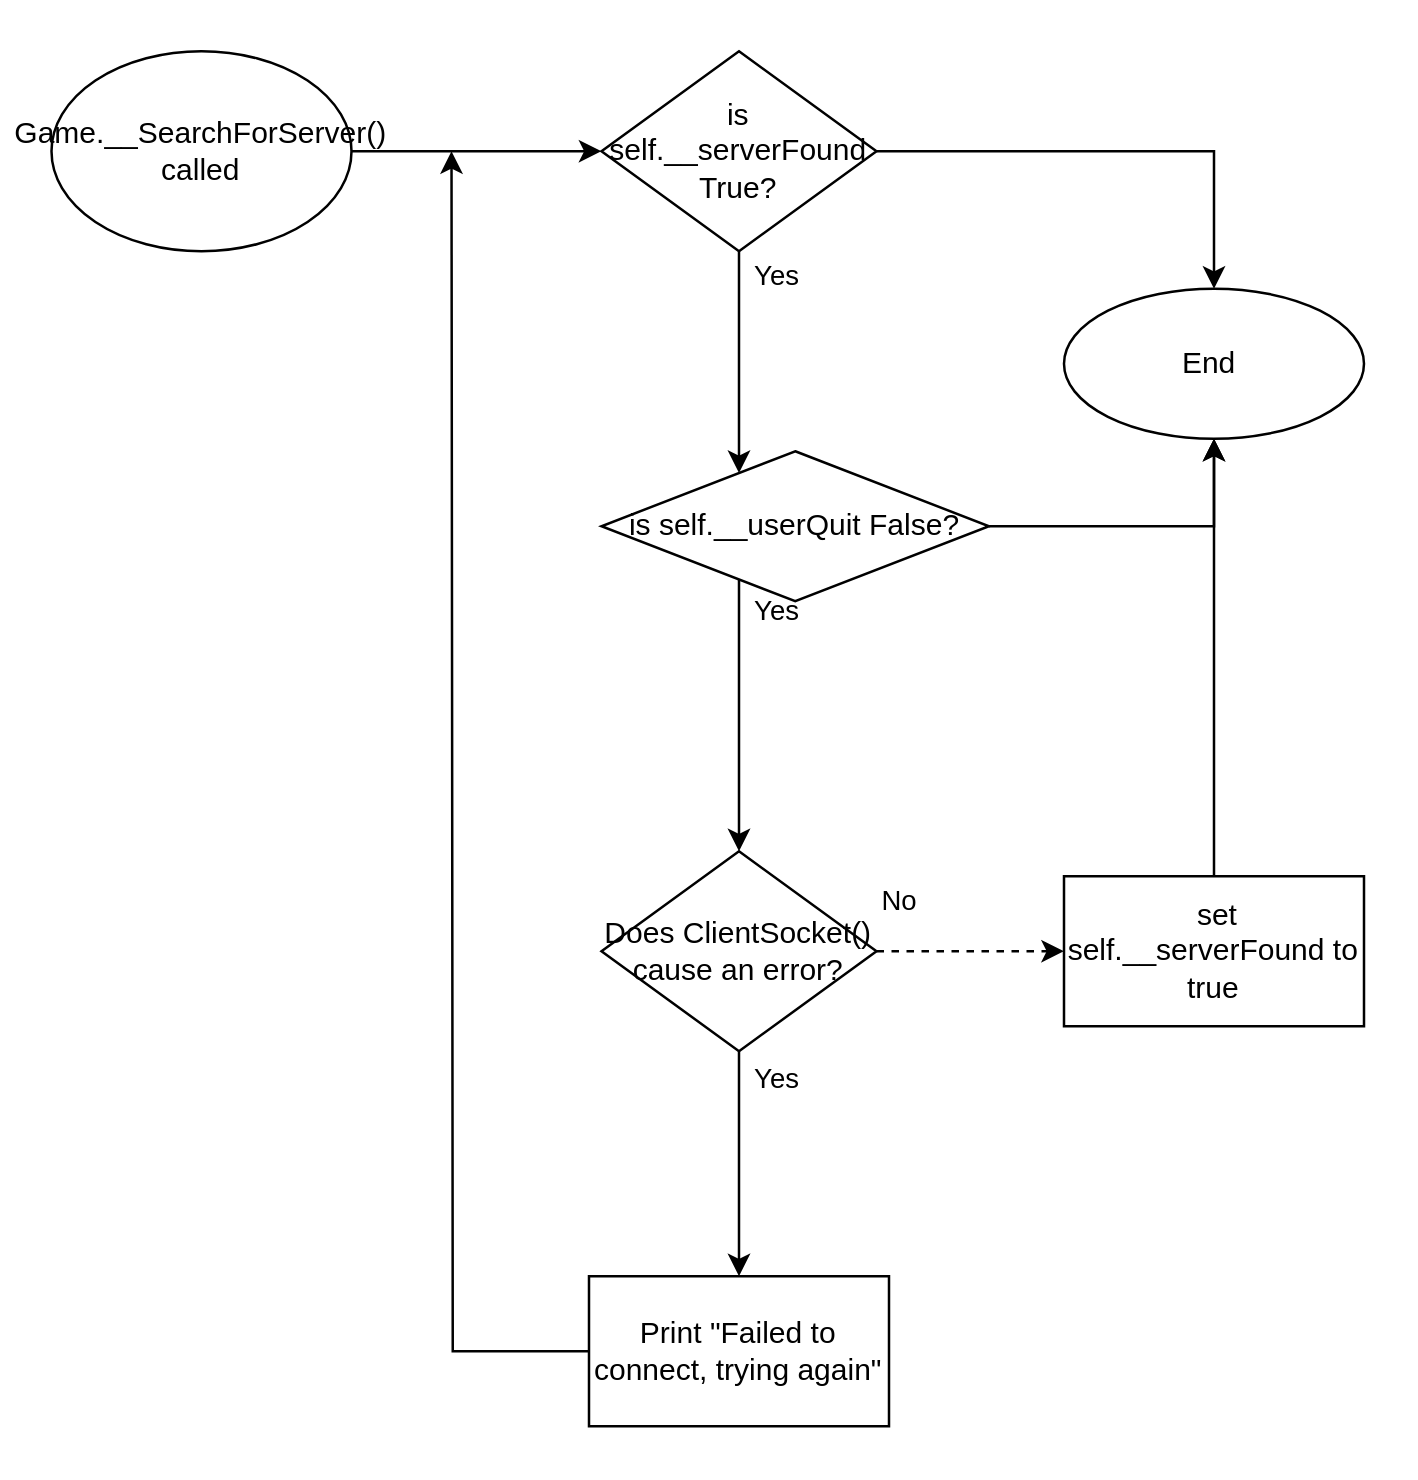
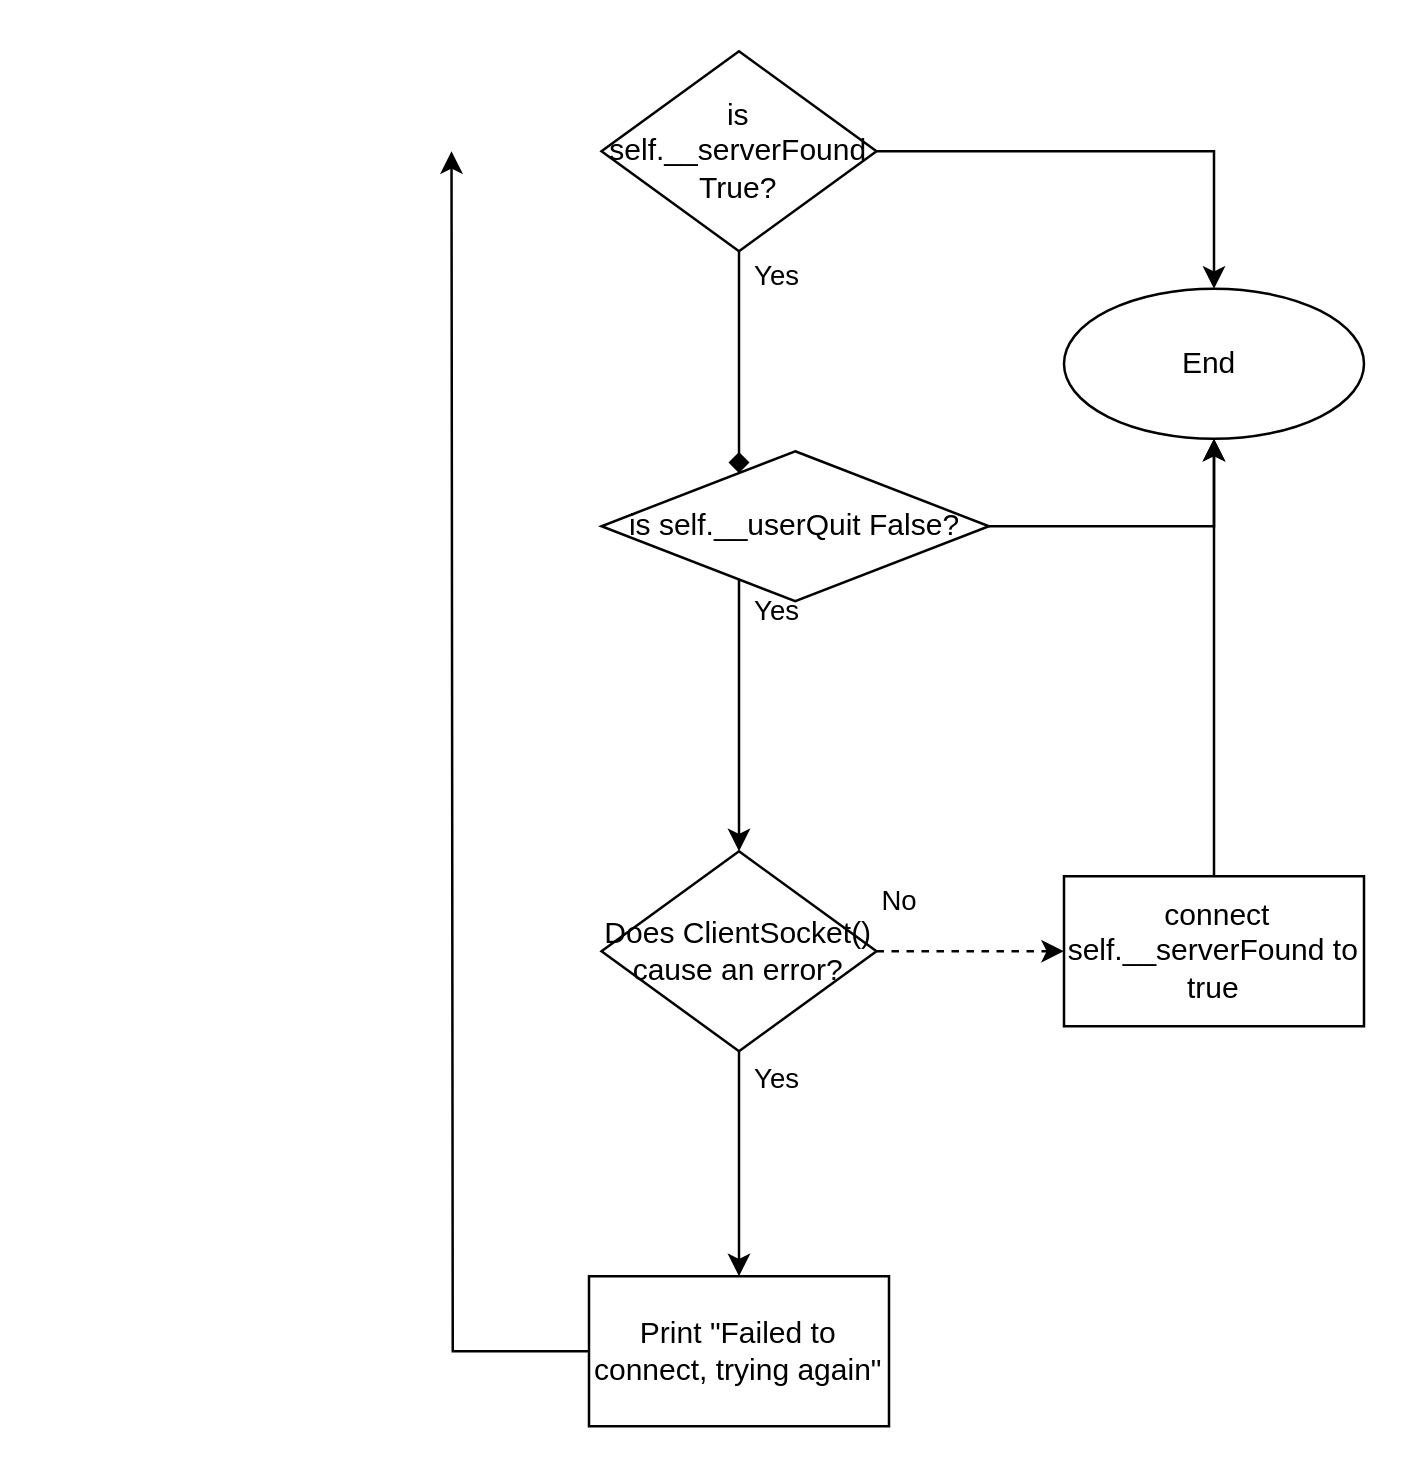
node "Game.__SearchForServer() called": removed
edge "Game.__SearchForServer() called" -> "is self.__serverFound True?": removed
edge "is self.__serverFound True?" -> "is self.__userQuit False?": arrowhead classic -> diamond
node "set self.__serverFound to true": label "set self.__serverFound to true" -> "connect self.__serverFound to true"
